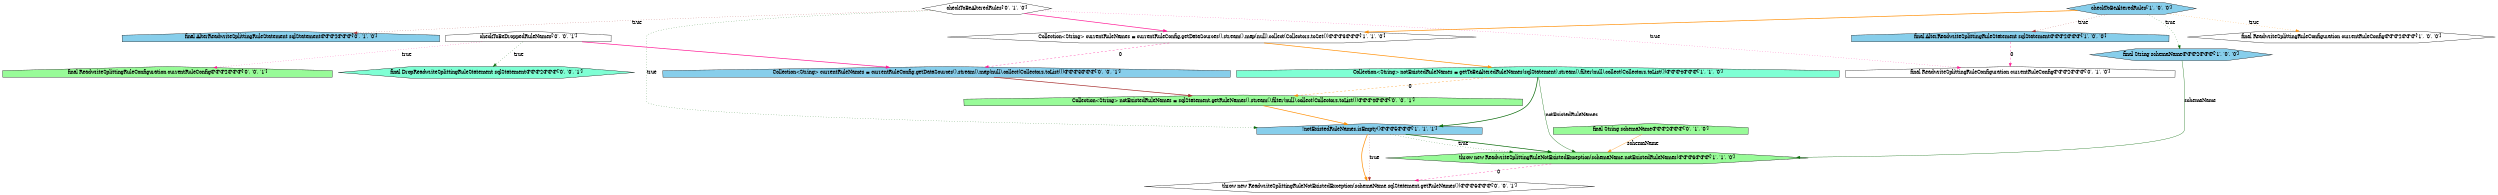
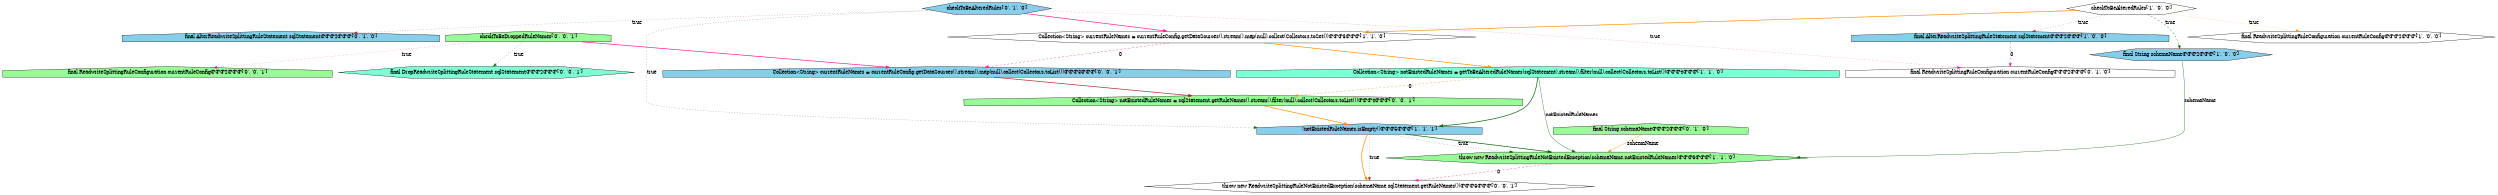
node "checkToBeAlteredRules['0', '1', '0']": fillcolor white -> skyblue
node "checkToBeAlteredRules['1', '0', '0']": fillcolor skyblue -> white
edge "checkToBeAlteredRules['1', '0', '0']" -> "final String schemaName@@@2@@@['1', '0', '0']": style dotted -> dashed
node "checkToBeDroppedRuleNames['0', '0', '1']": fillcolor white -> palegreen
